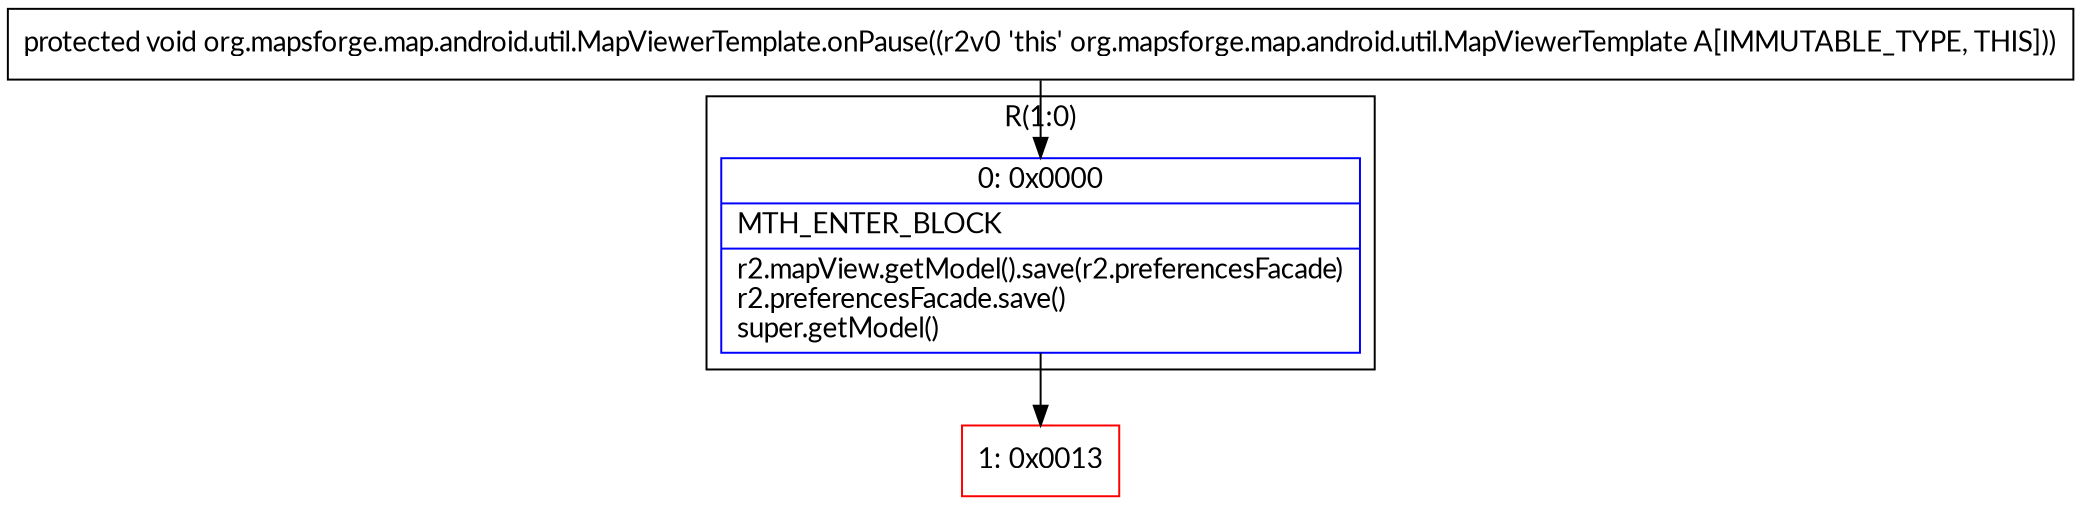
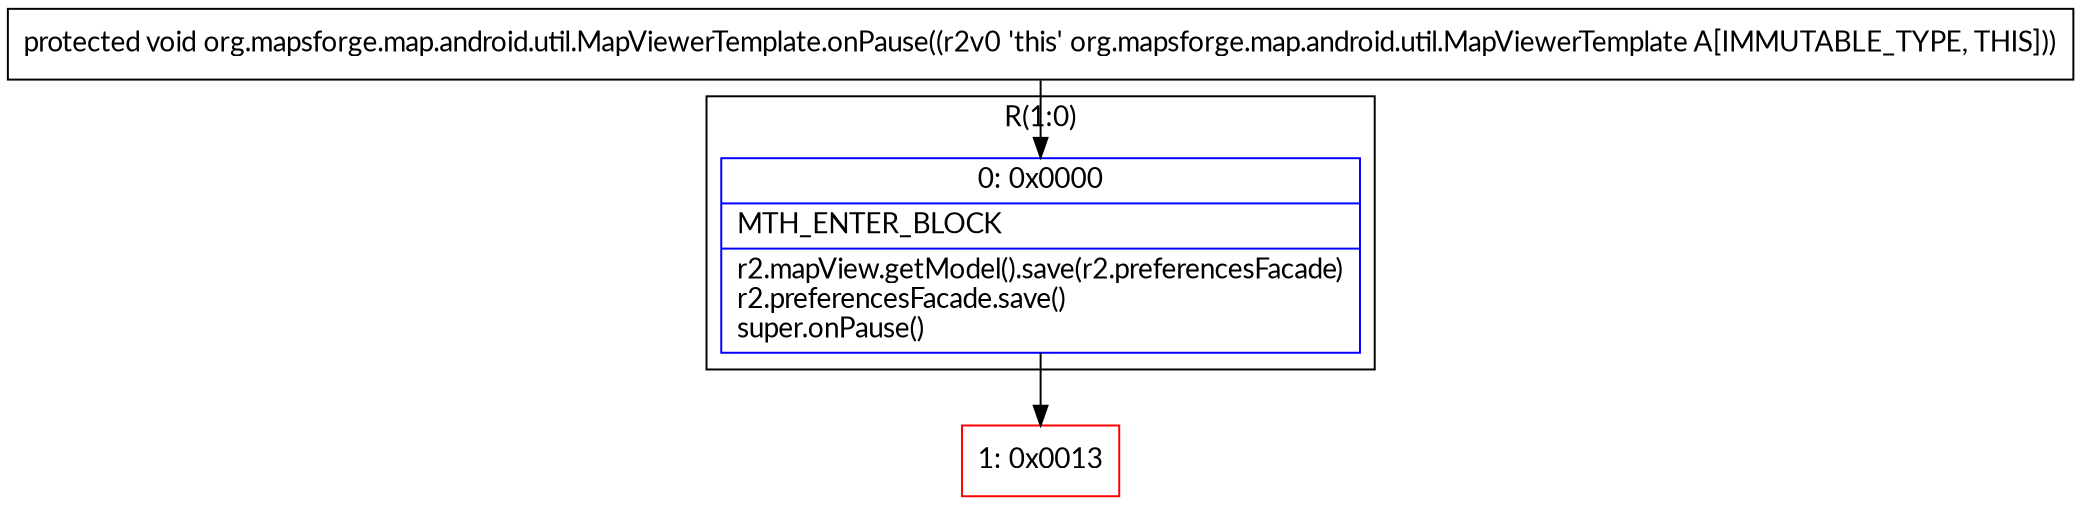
node "0: 0x0000": text "super.getModel()" -> "super.onPause()"
